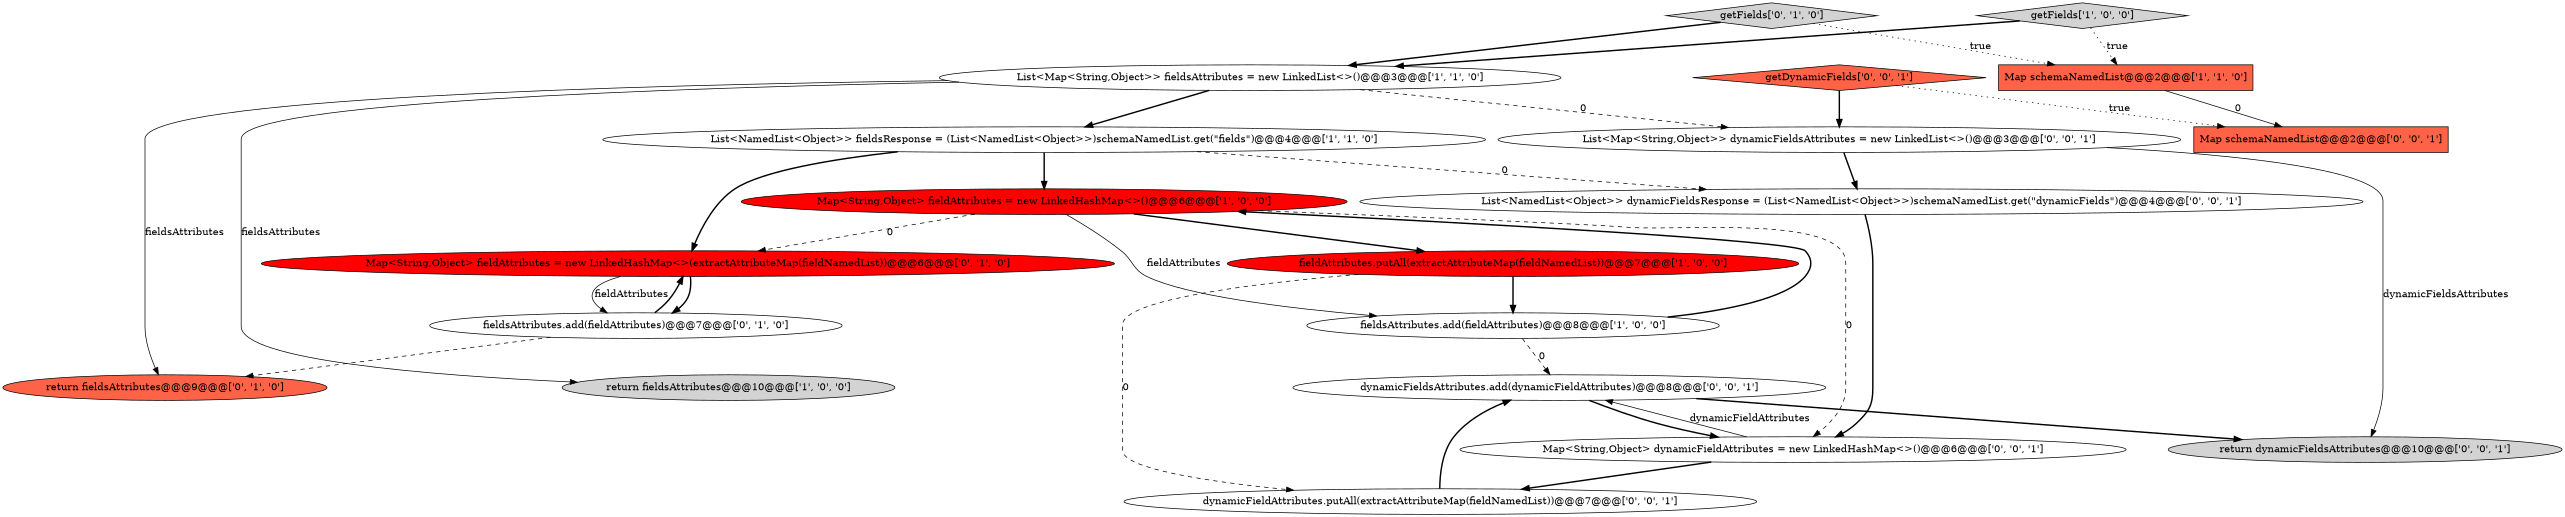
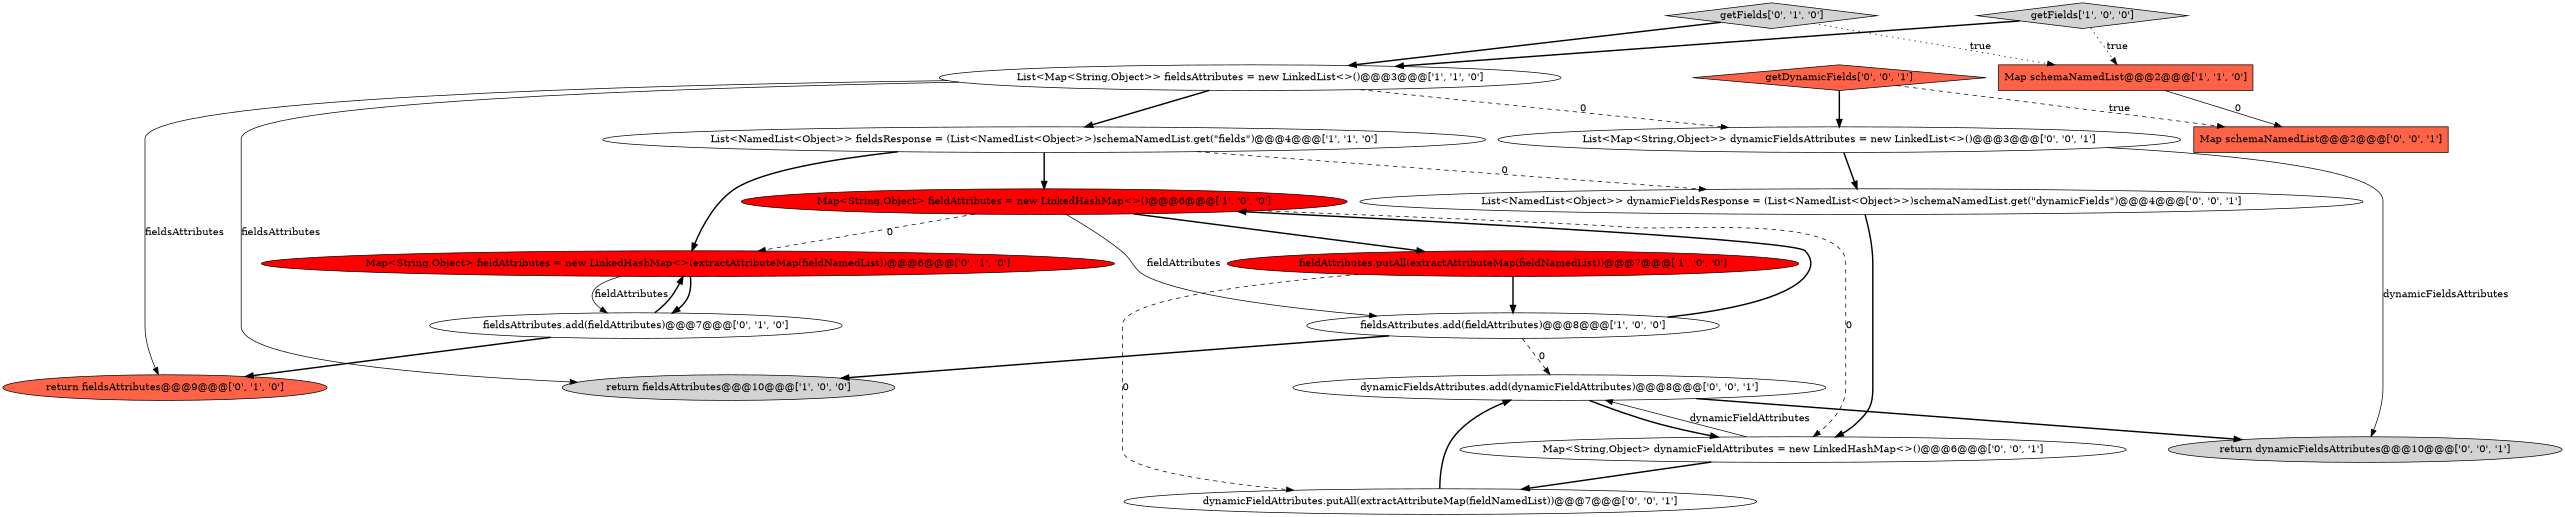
edge "getDynamicFields['0', '0', '1']" -> "Map schemaNamedList@@@2@@@['0', '0', '1']": style dotted -> dashed
edge "fieldsAttributes.add(fieldAttributes)@@@7@@@['0', '1', '0']" -> "return fieldsAttributes@@@9@@@['0', '1', '0']": style dashed -> bold
edge "fieldsAttributes.add(fieldAttributes)@@@8@@@['1', '0', '0']" -> "return fieldsAttributes@@@10@@@['1', '0', '0']": added
